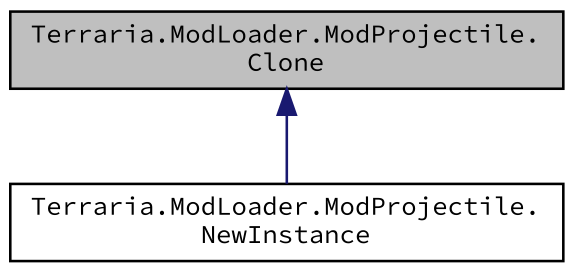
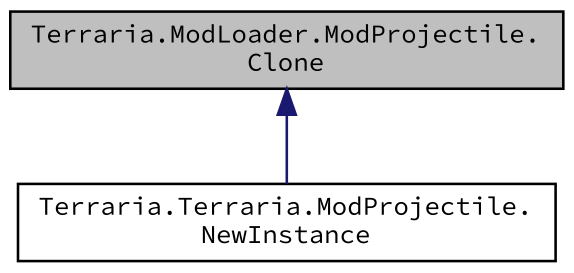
node "Terraria.ModLoader.ModProjectile. NewInstance": label "Terraria.ModLoader.ModProjectile. NewInstance" -> "Terraria.Terraria.ModProjectile. NewInstance"
